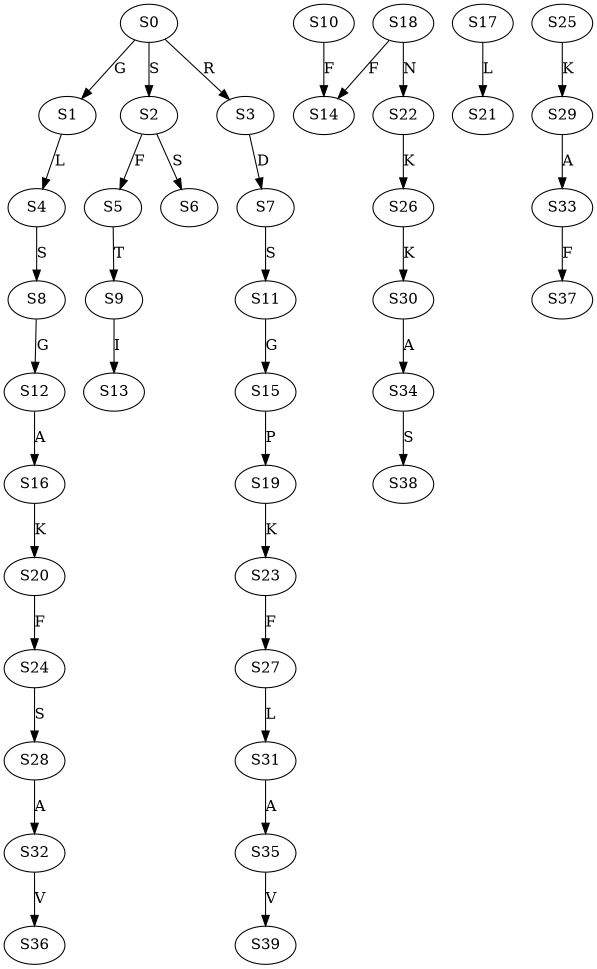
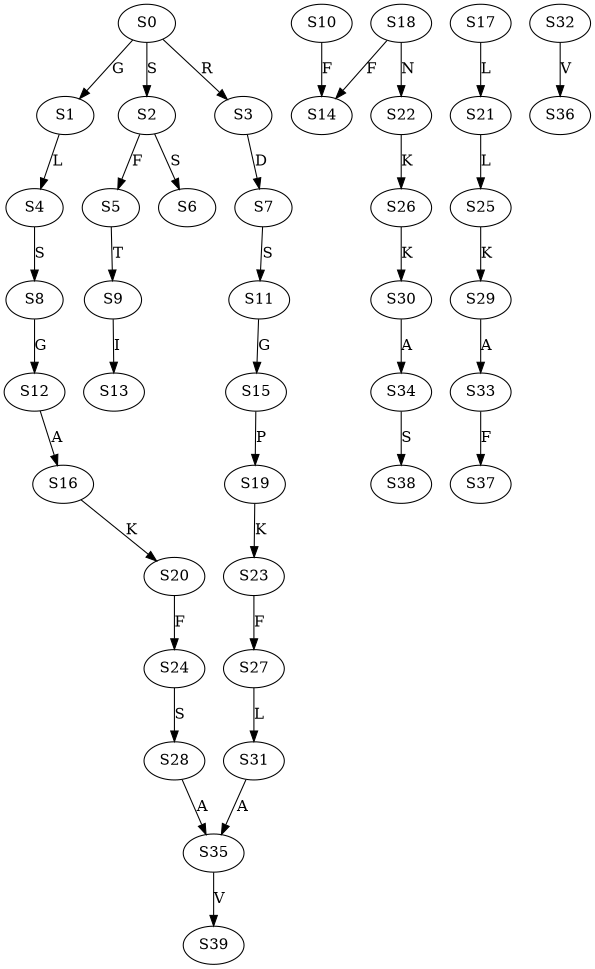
edge "S21" -> "S25": added, label "L"
edge "S28" -> "S32": now "S28" -> "S35"
